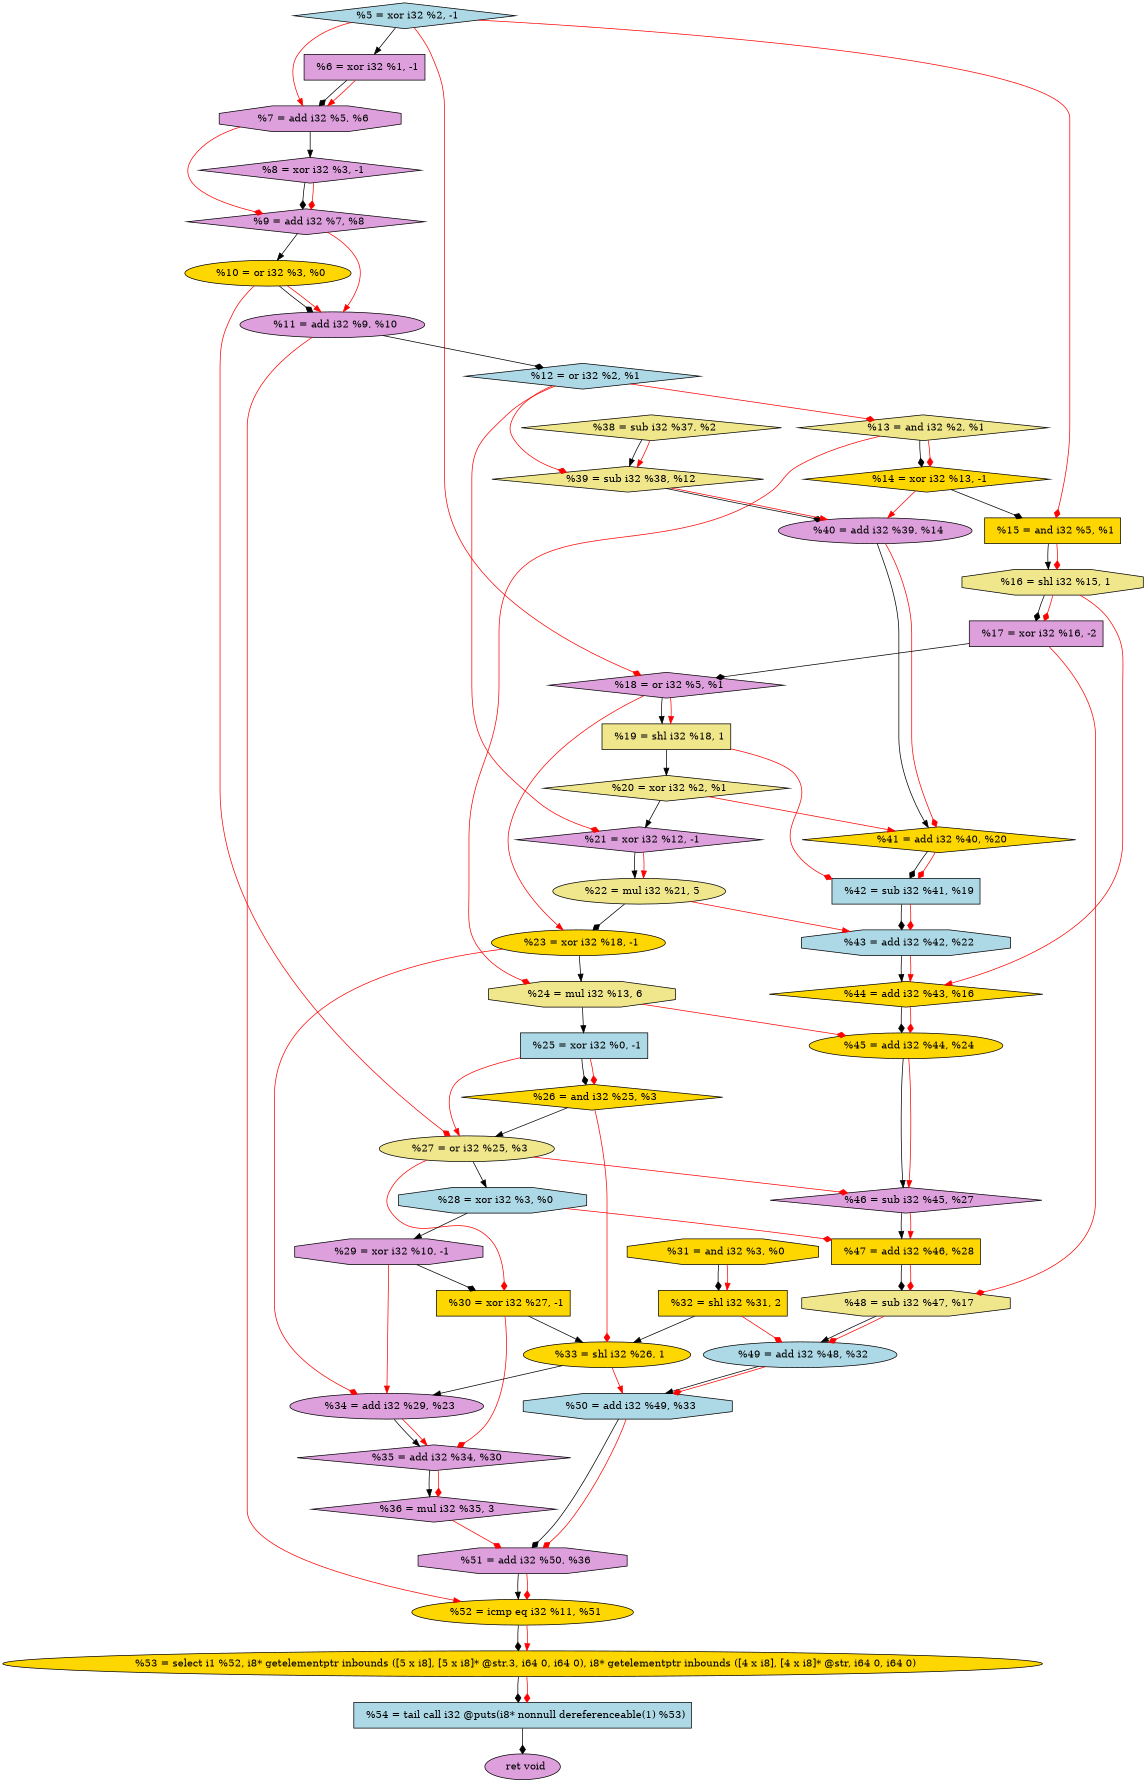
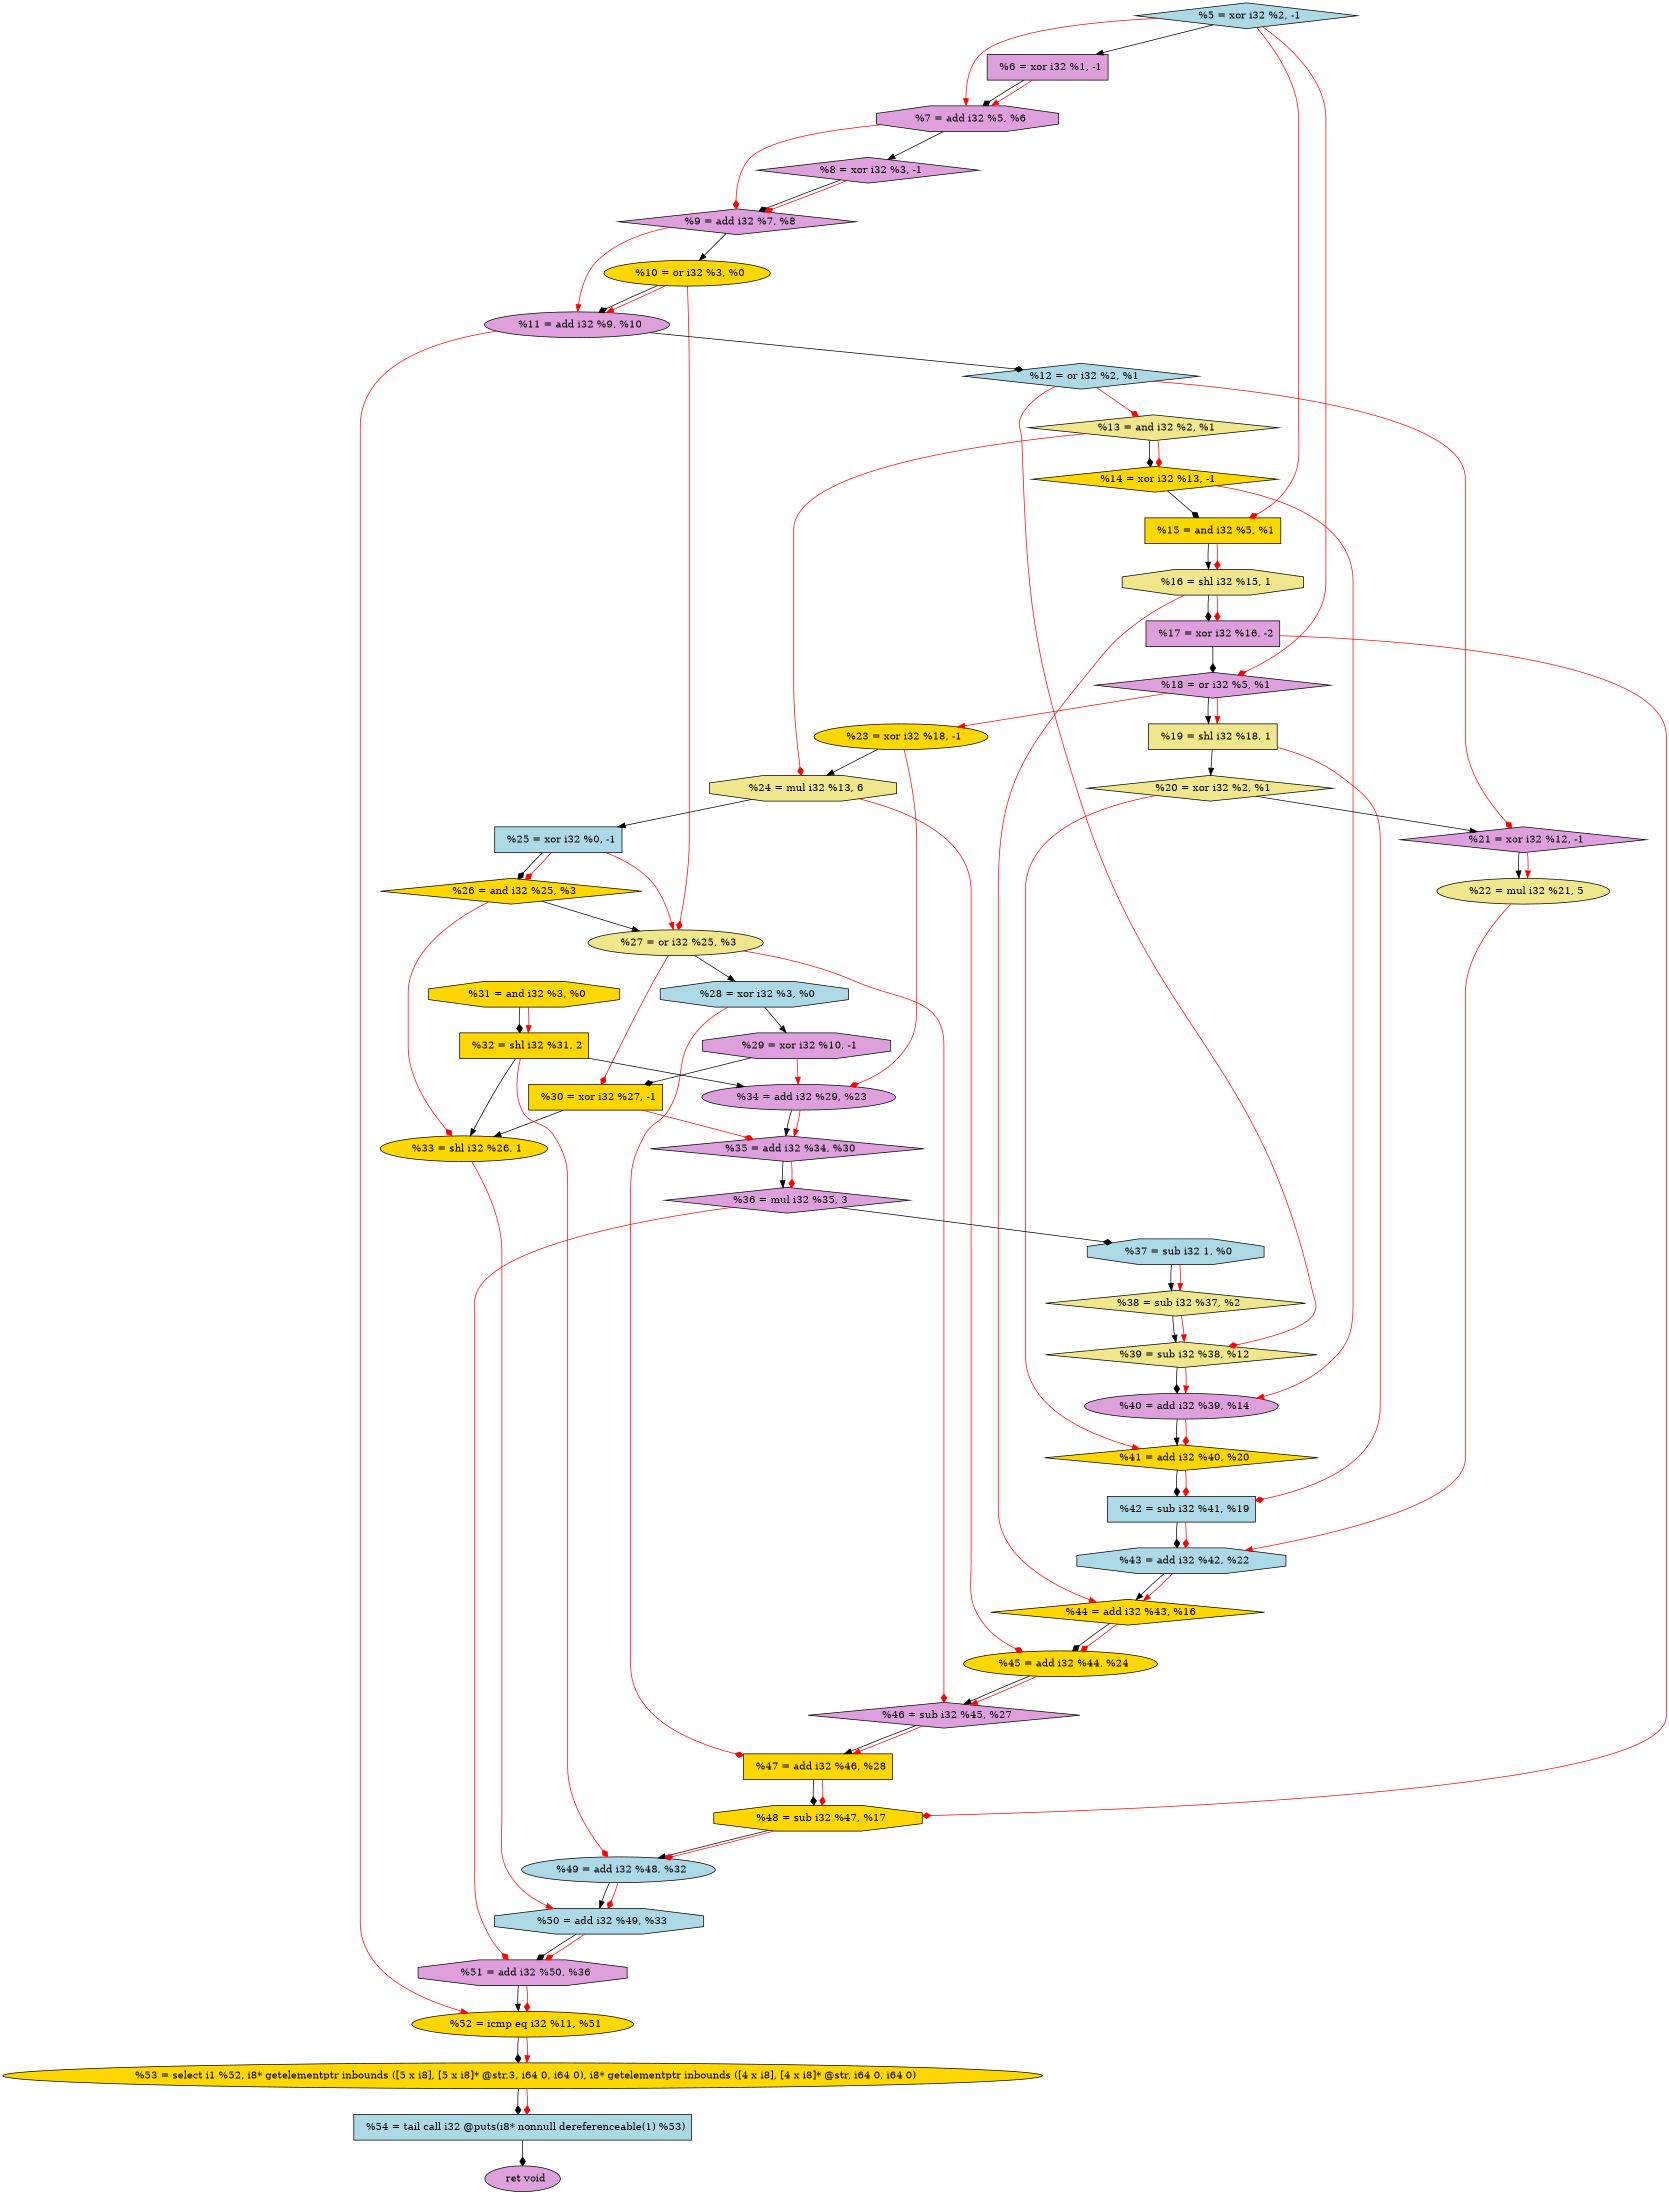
edge "%22 = mul i32 %21, 5" -> "%23 = xor i32 %18, -1": removed
node "%37 = sub i32 1, %0": added
node "%48 = sub i32 %47, %17": fillcolor khaki -> gold
edge "%33 = shl i32 %26, 1" -> "%34 = add i32 %29, %23": now "%32 = shl i32 %31, 2" -> "%34 = add i32 %29, %23"
